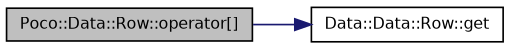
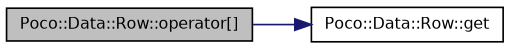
node "Data::Data::Row::get": label "Data::Data::Row::get" -> "Poco::Data::Row::get"
